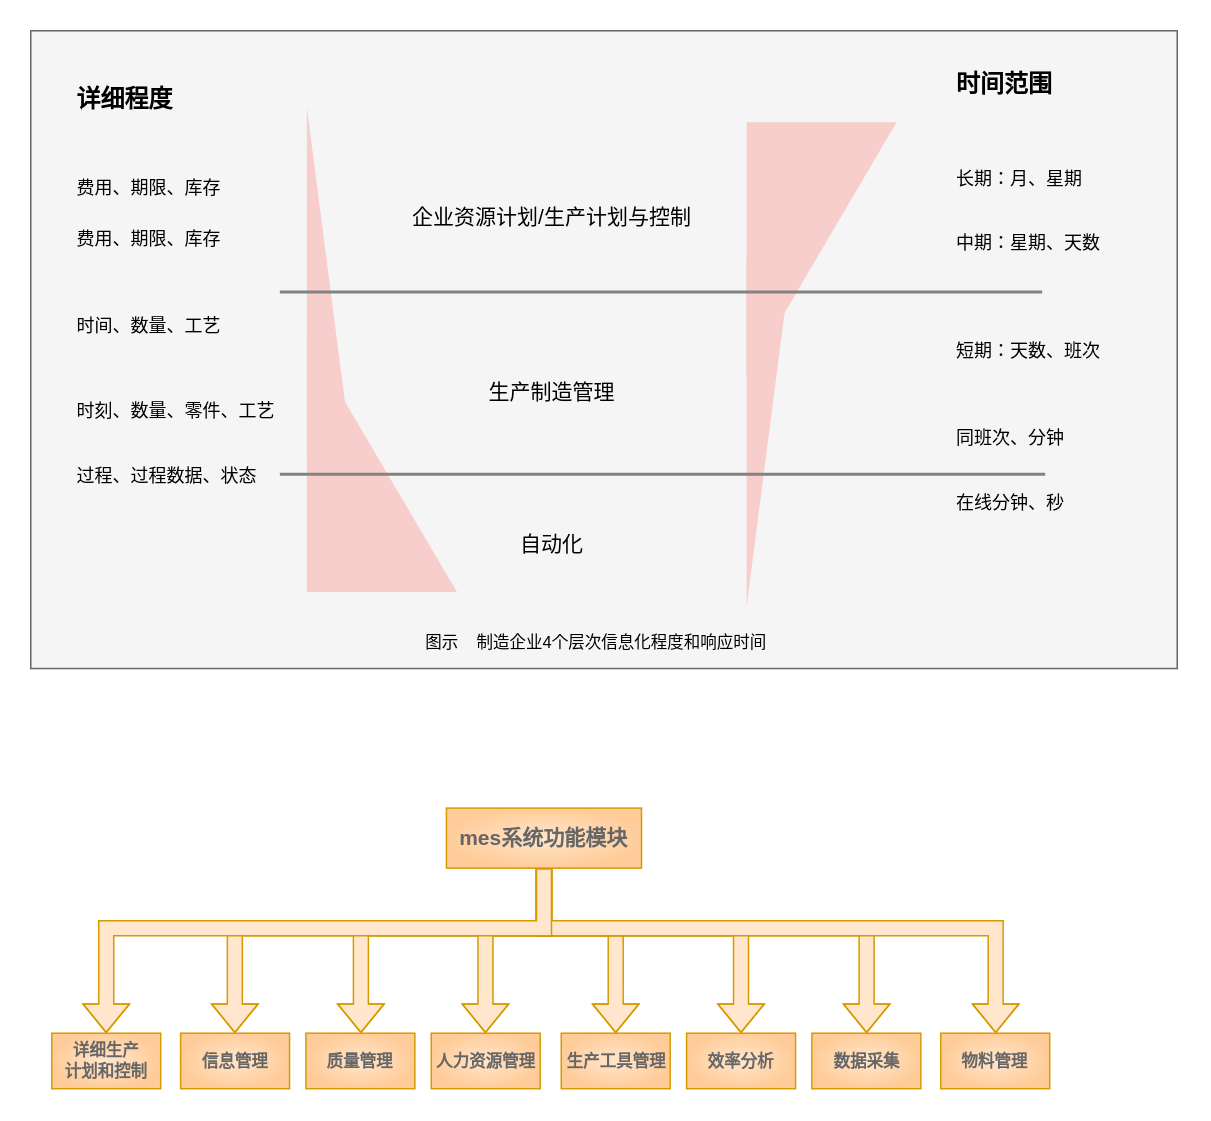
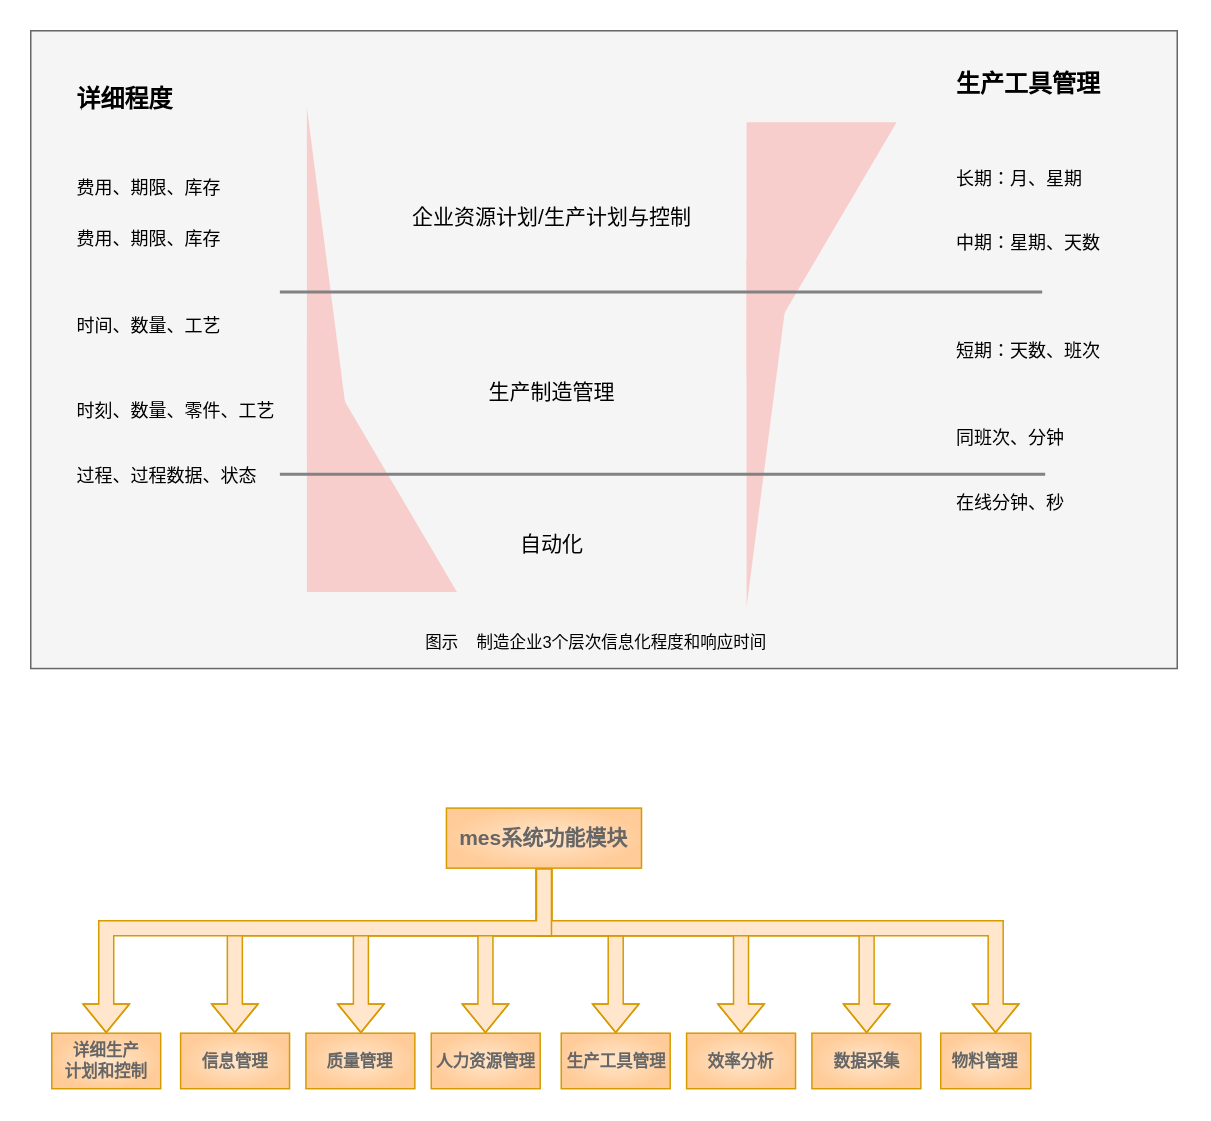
node "时间范围 长期：月、星期 中期：星期、天数 短期：天数、班次 同班次、分钟 在线分钟、秒": label "时间范围 长期：月、星期 中期：星期、天数 短期：天数、班次 同班次、分钟 在线分钟、秒" -> "生产工具管理 长期：月、星期 中期：星期、天数 短期：天数、班次 同班次、分钟 在线分钟、秒"
node "图示 制造企业4个层次信息化程度和响应时间": label "图示 制造企业4个层次信息化程度和响应时间" -> "图示 制造企业3个层次信息化程度和响应时间"
node "物料管理": size 109x56 -> 90x56
